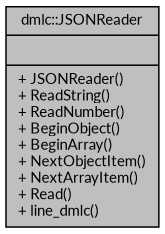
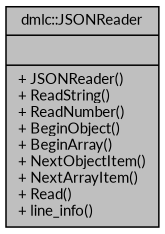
node "dmlc::JSONReader": text "+ line_dmlc()" -> "+ line_info()"
